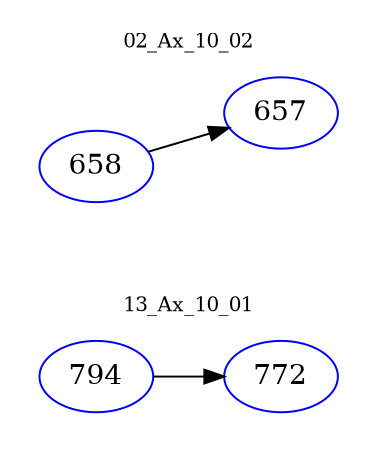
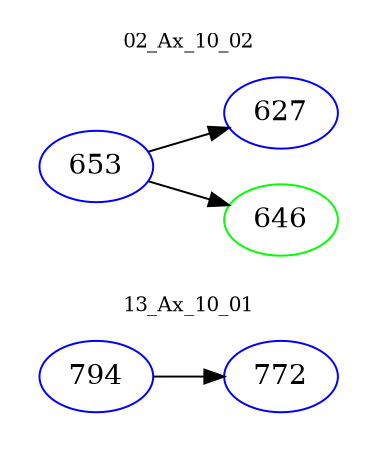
node "657": label "657" -> "627"
node "658": label "658" -> "653"
node "646": added
